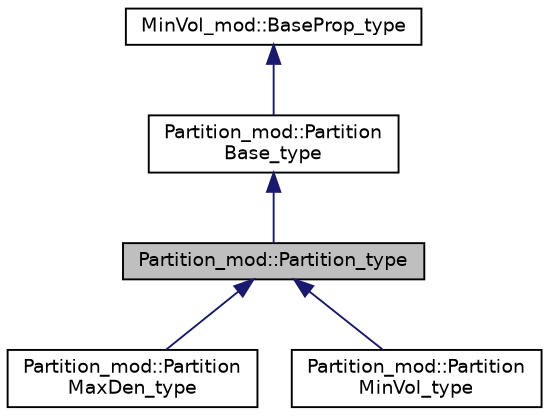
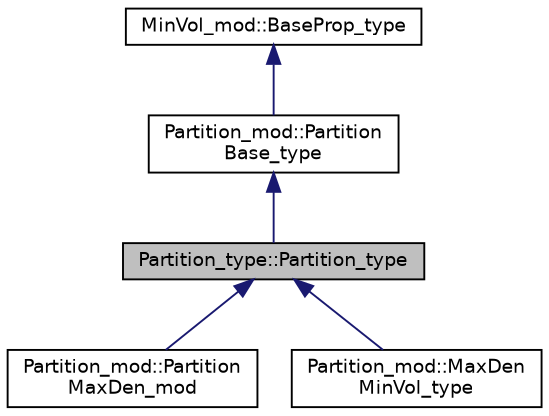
node "Partition_mod::Partition_type": label "Partition_mod::Partition_type" -> "Partition_type::Partition_type"
node "Partition_mod::Partition MaxDen_type": label "Partition_mod::Partition MaxDen_type" -> "Partition_mod::Partition MaxDen_mod"
node "Partition_mod::Partition MinVol_type": label "Partition_mod::Partition MinVol_type" -> "Partition_mod::MaxDen MinVol_type"
